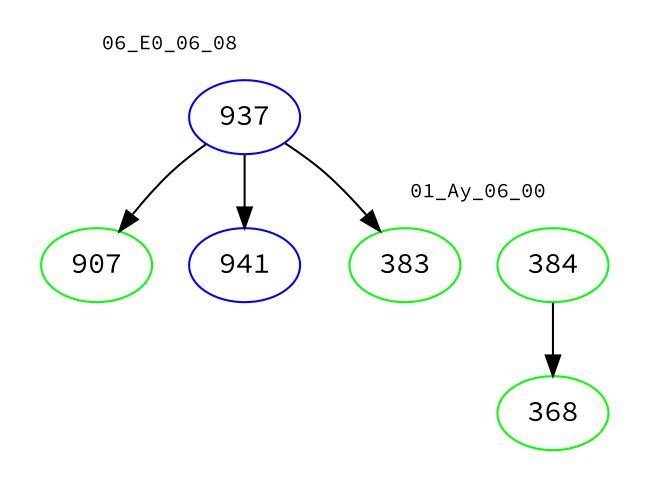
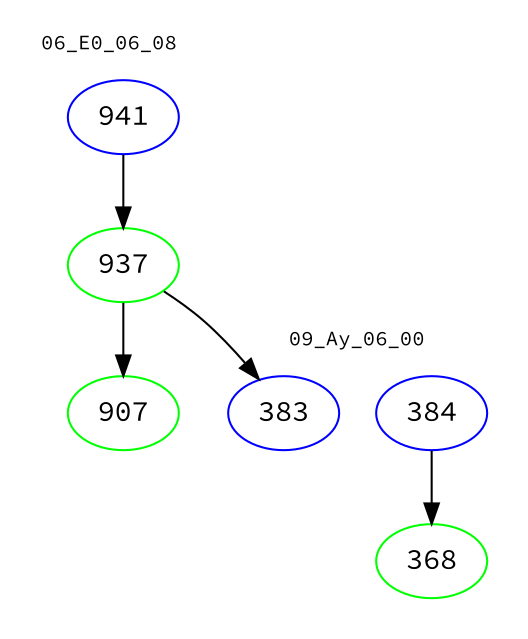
node "937": color blue -> green
edge "937" -> "941": reversed
cluster "01_Ay_06_00": label "01_Ay_06_00" -> "09_Ay_06_00"
node "383": color green -> blue
node "384": color green -> blue
